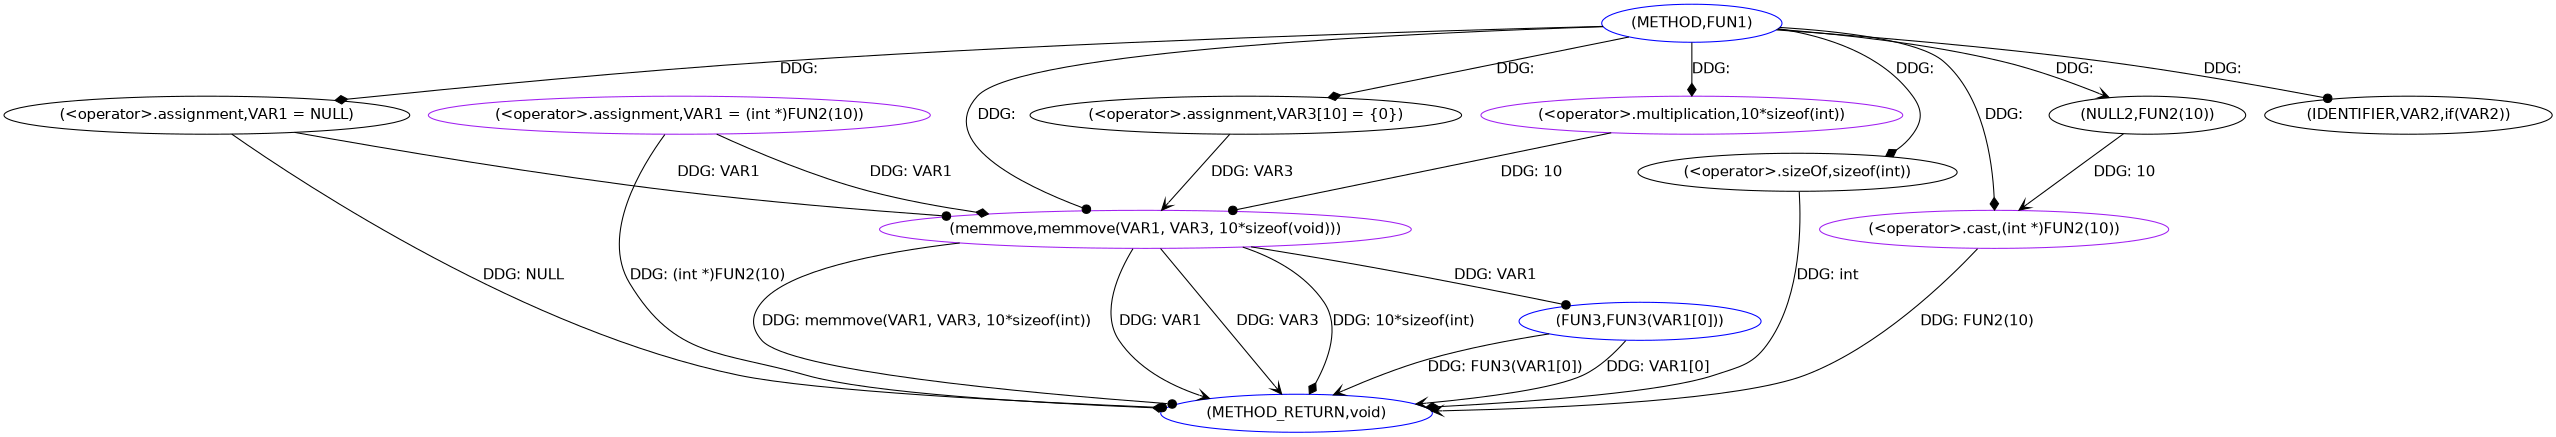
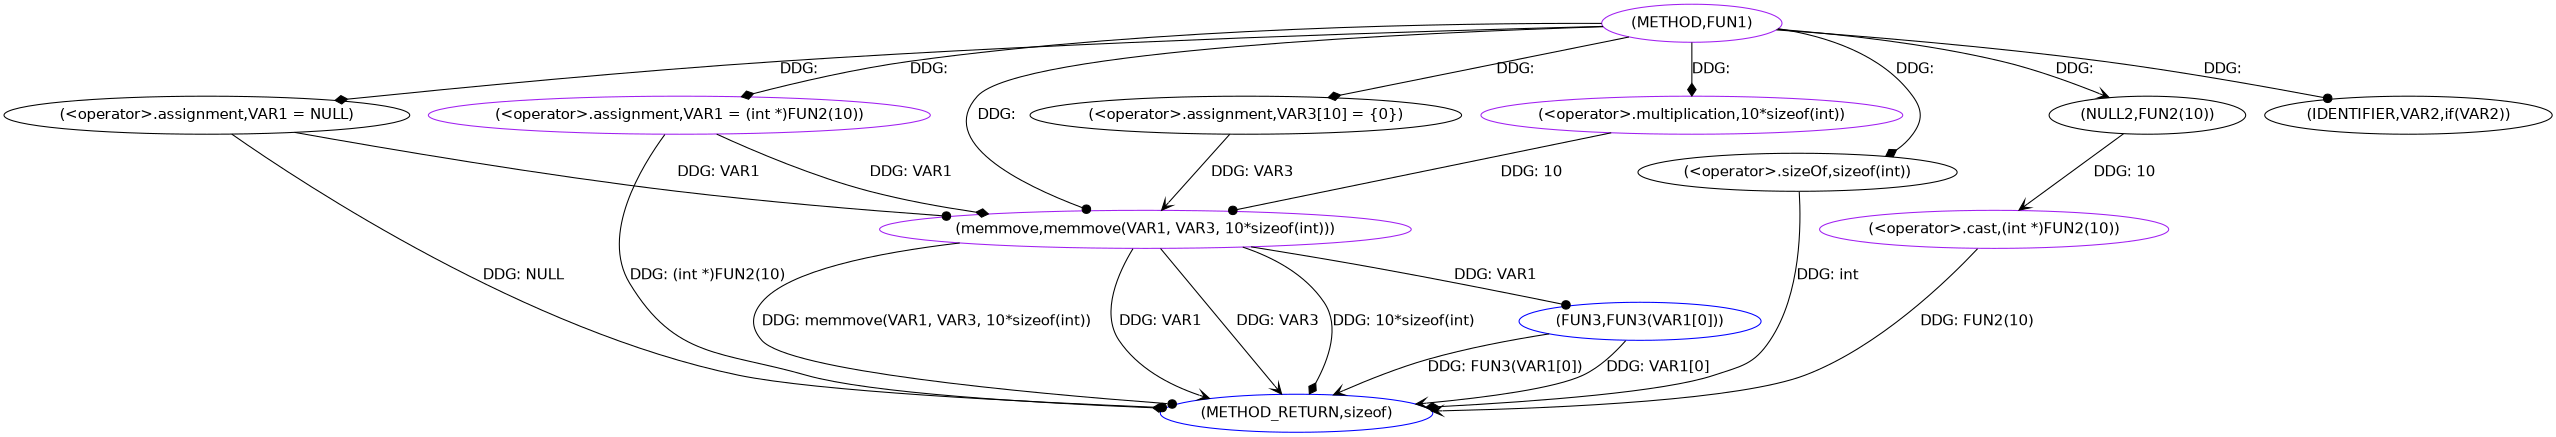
node "(METHOD,FUN1)": color blue -> purple
edge "(METHOD,FUN1)" -> "(<operator>.cast,(int *)FUN2(10))": now "(METHOD,FUN1)" -> "(<operator>.assignment,VAR1 = (int *)FUN2(10))"
node "(memmove,memmove(VAR1, VAR3, 10*sizeof(void)))": label "(memmove,memmove(VAR1, VAR3, 10*sizeof(void)))" -> "(memmove,memmove(VAR1, VAR3, 10*sizeof(int)))"
node "(METHOD_RETURN,void)": label "(METHOD_RETURN,void)" -> "(METHOD_RETURN,sizeof)"
